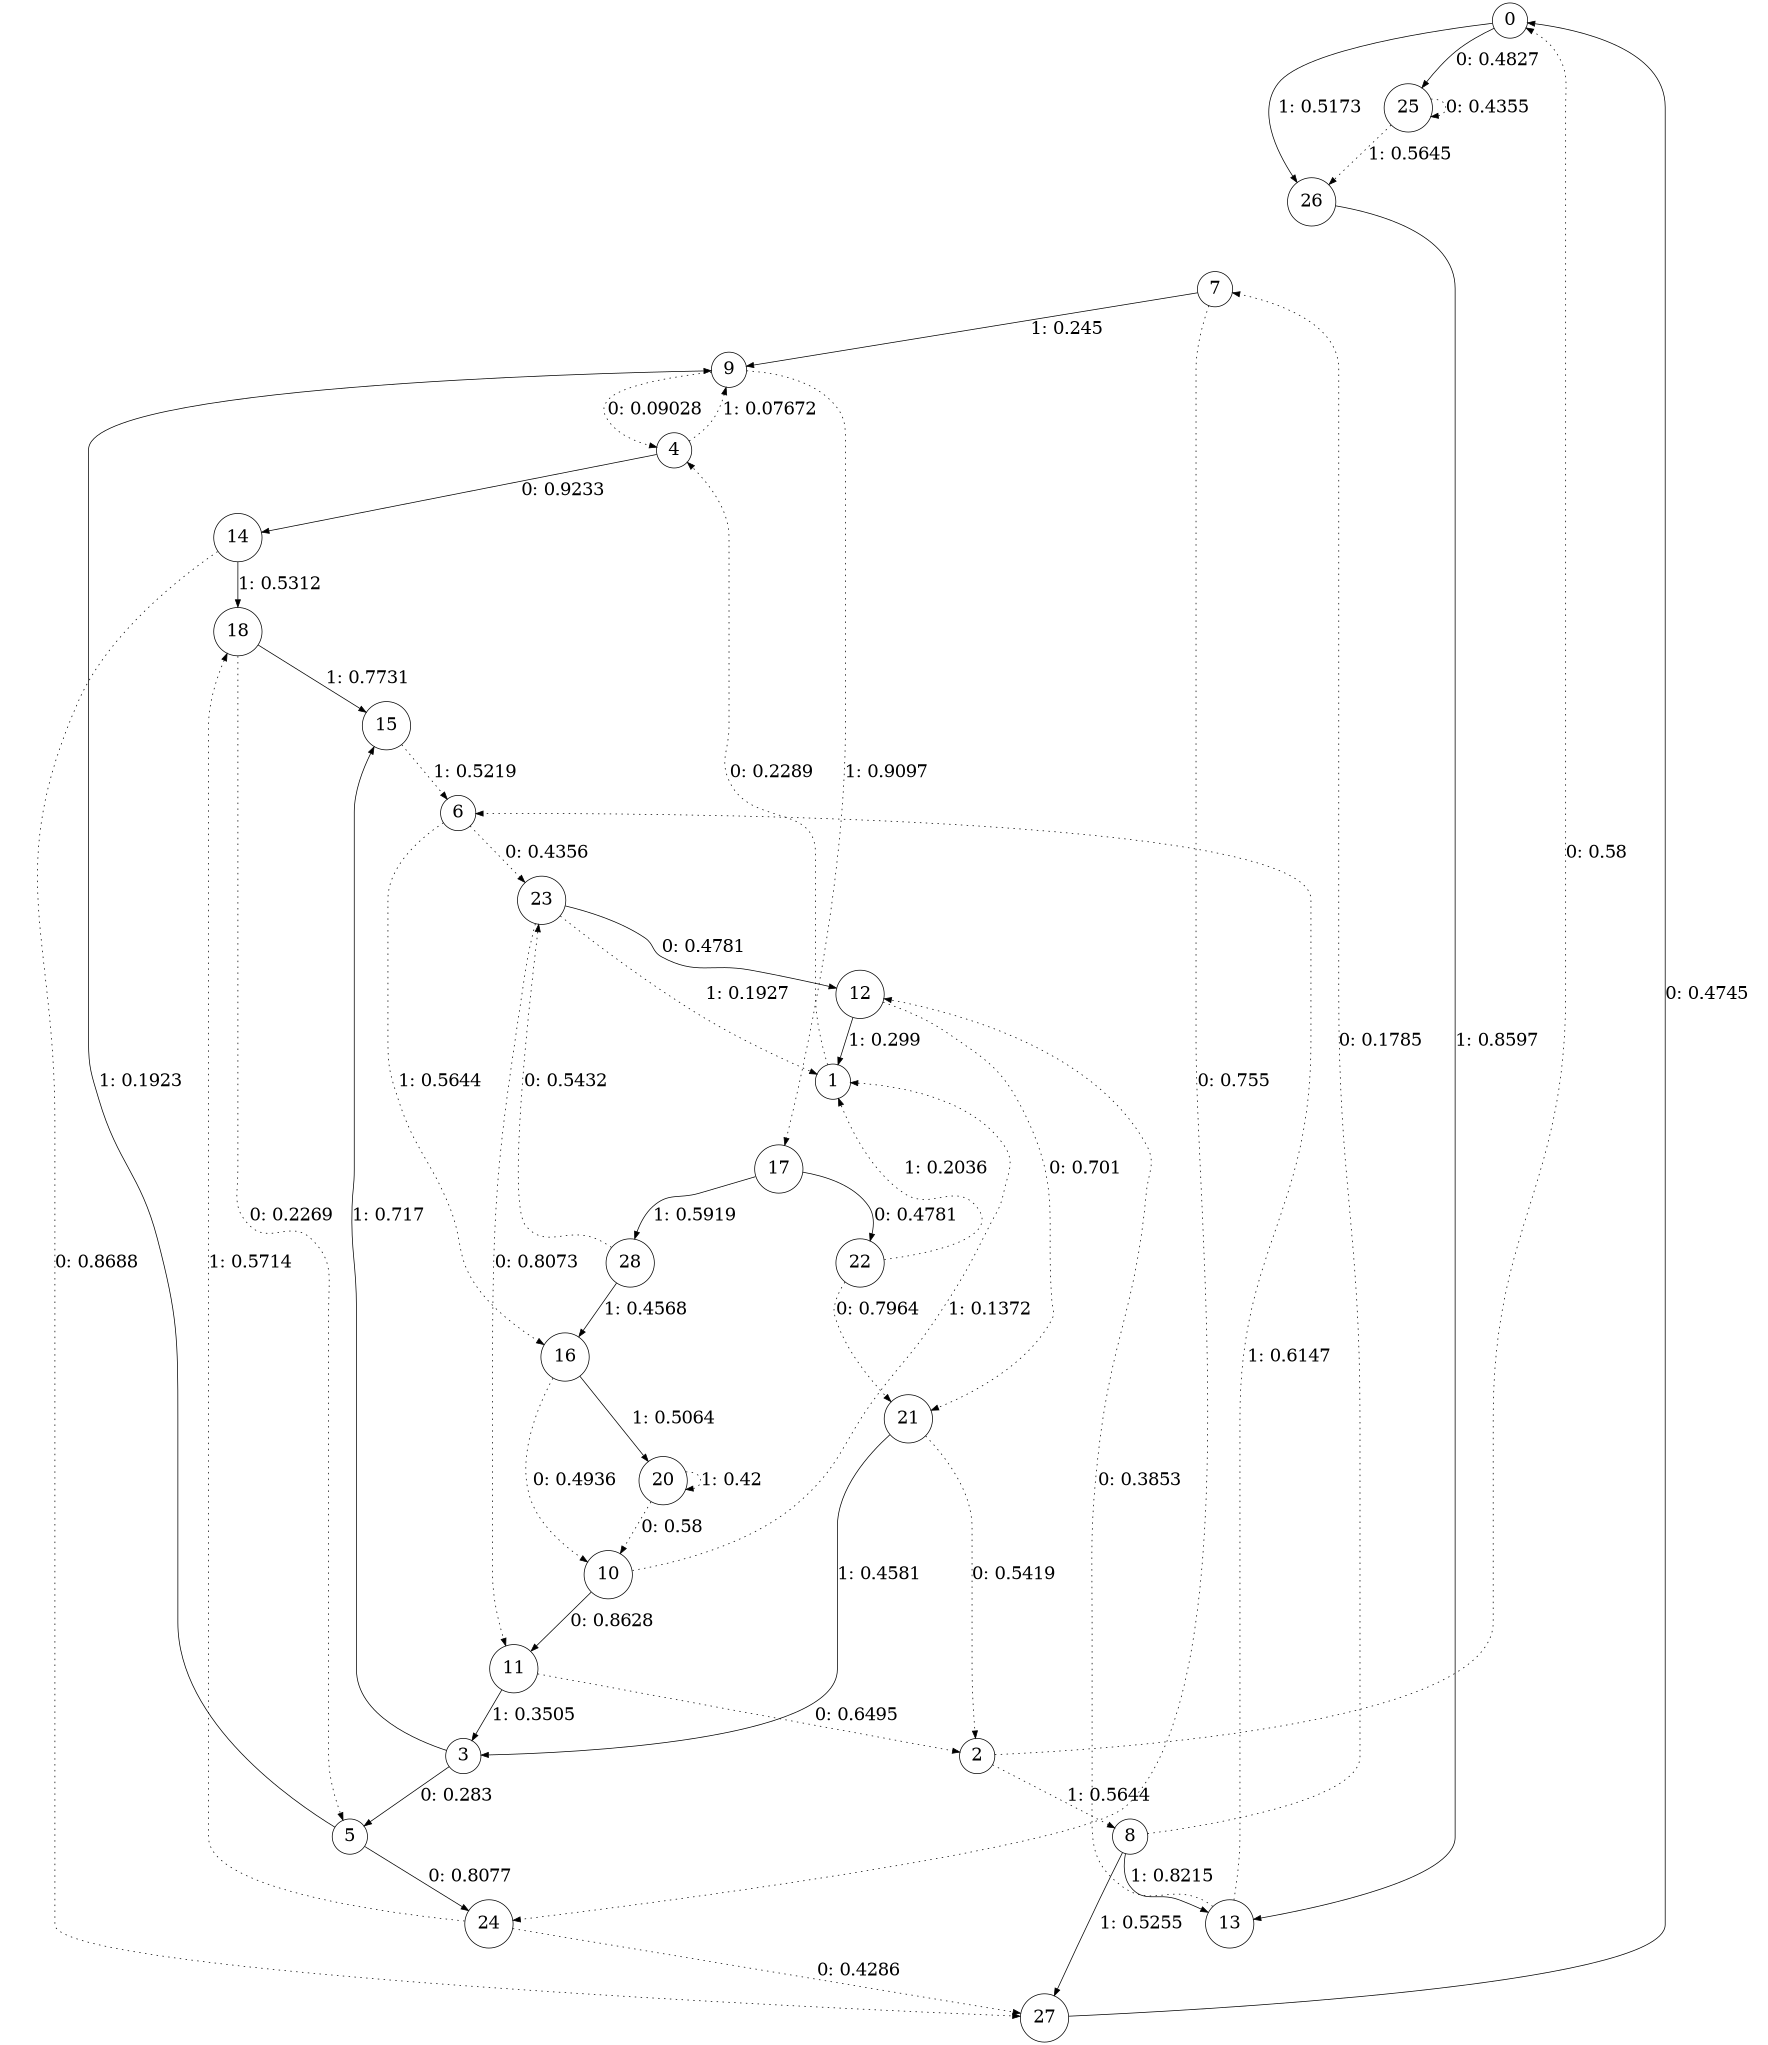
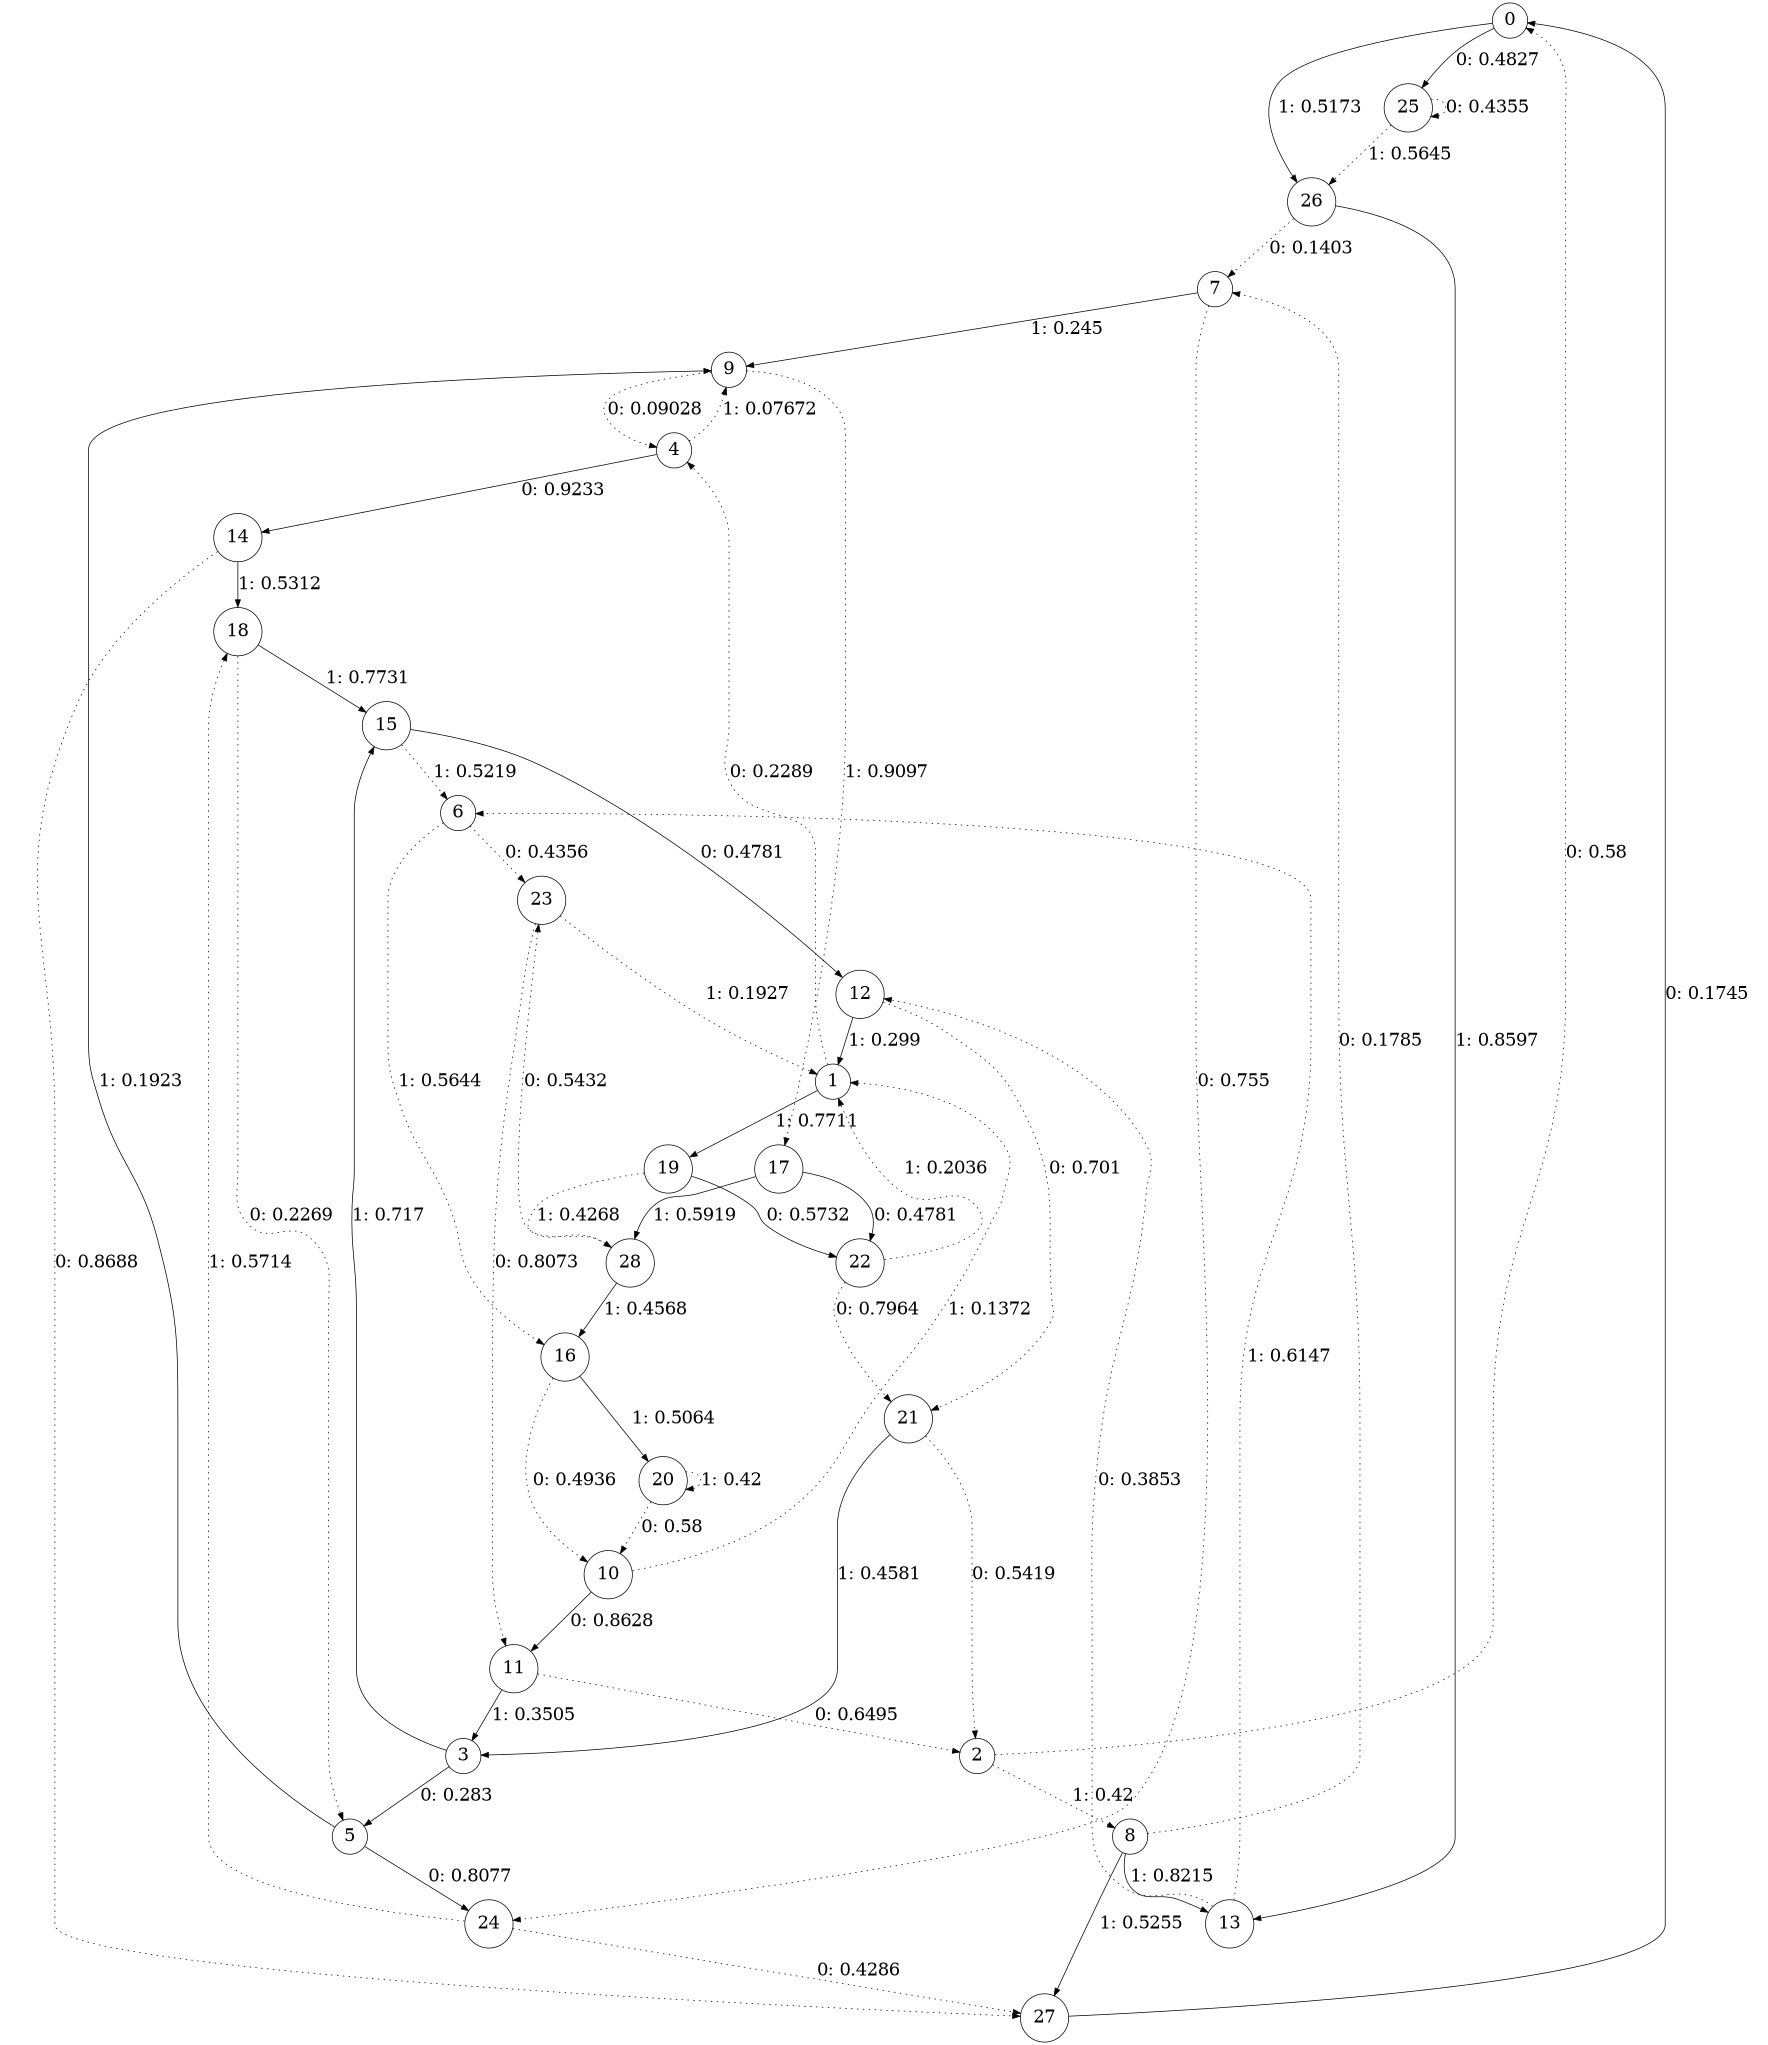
edge "26" -> "7": added, label "0: 0.1403"
edge "23" -> "12": now "15" -> "12"
edge "27" -> "0": label "0: 0.4745   " -> "0: 0.1745   "
node "19": added
edge "2" -> "8": label "1: 0.5644   " -> "1: 0.42     "
